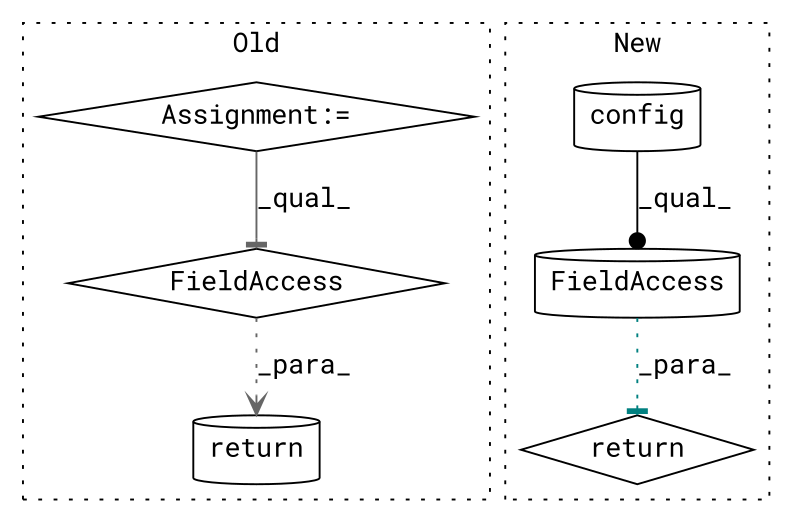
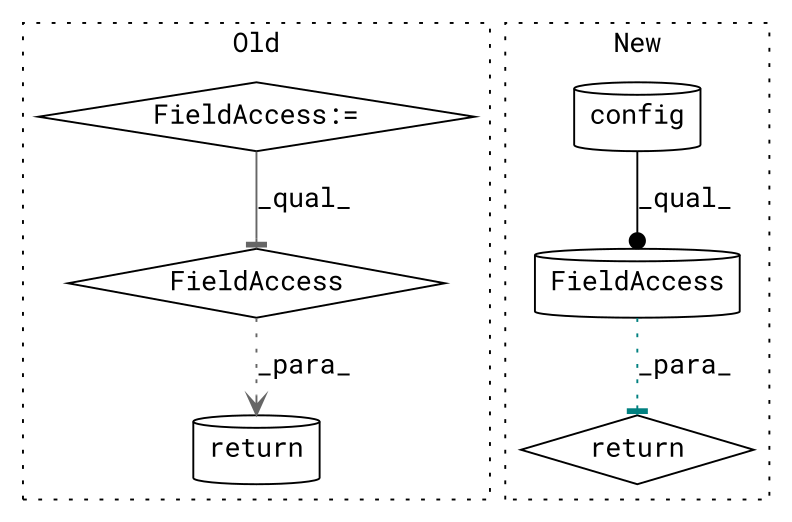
node "Assignment:=": label "Assignment:=" -> "FieldAccess:="
